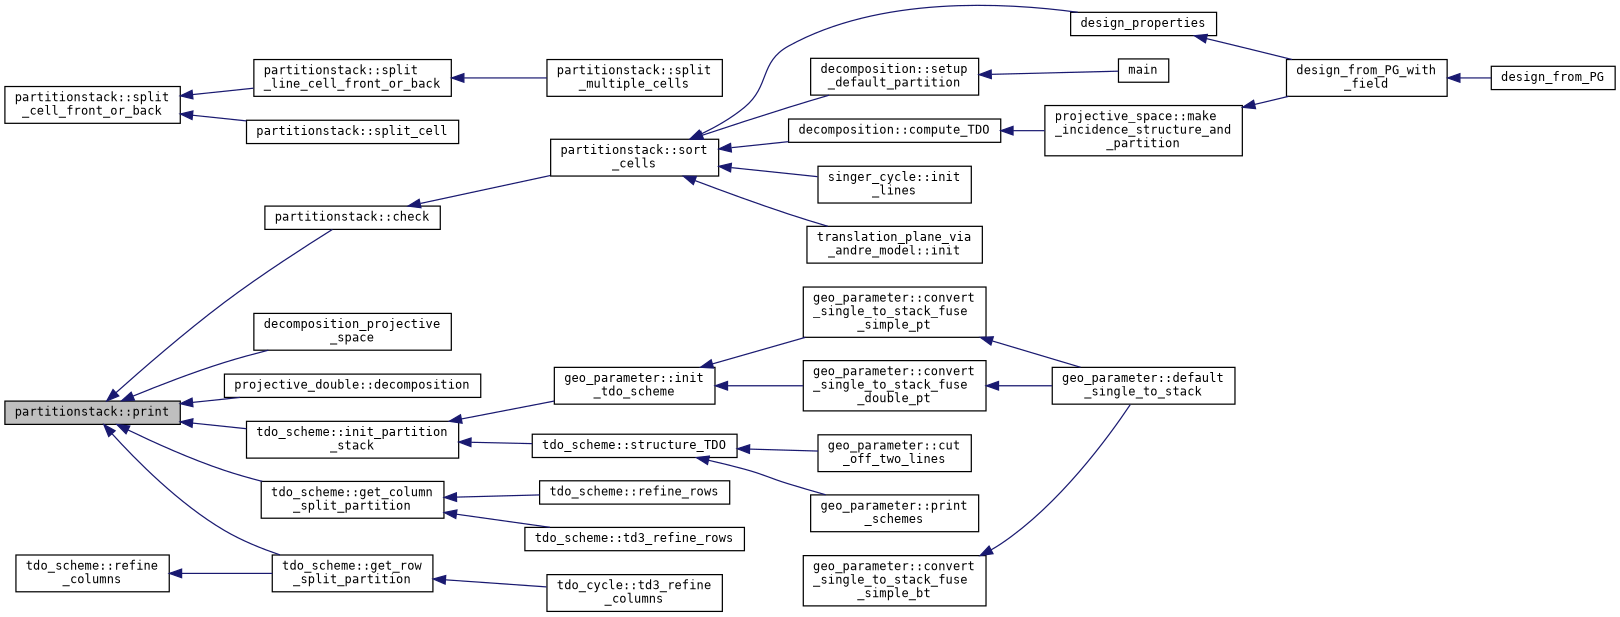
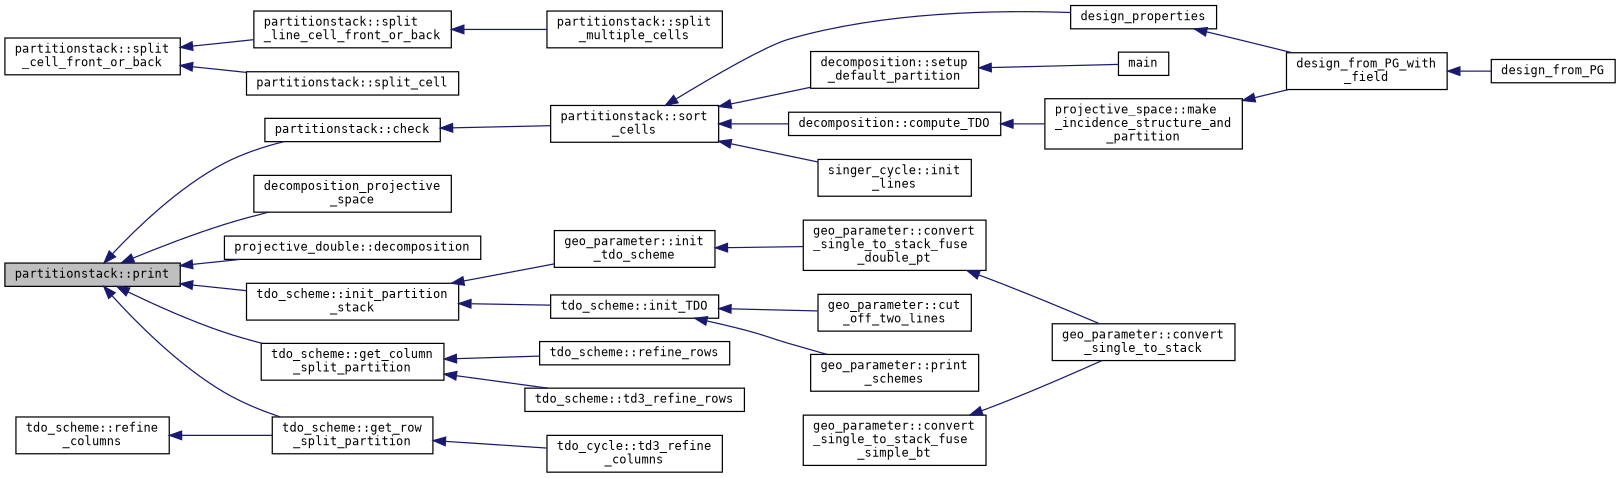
node "translation_plane_via _andre_model::init": removed
node "geo_parameter::convert _single_to_stack_fuse _simple_pt": removed
node "geo_parameter::default _single_to_stack": label "geo_parameter::default _single_to_stack" -> "geo_parameter::convert _single_to_stack"
node "tdo_scheme::structure_TDO": label "tdo_scheme::structure_TDO" -> "tdo_scheme::init_TDO"
